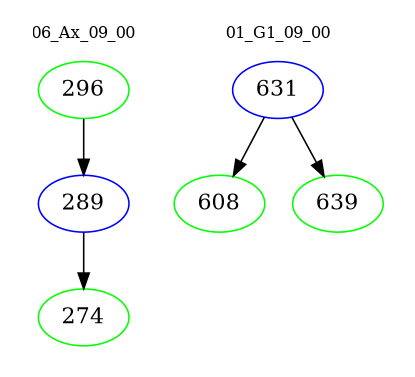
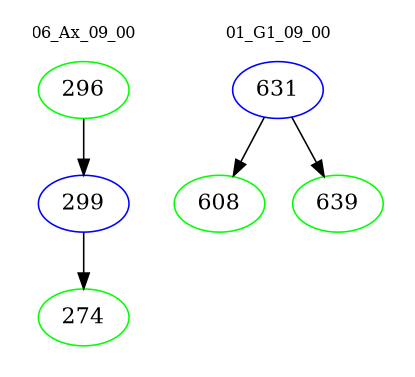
node "289": label "289" -> "299"
